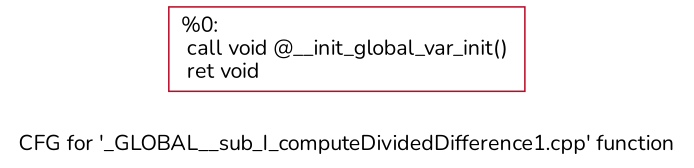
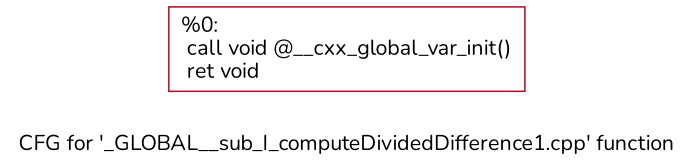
node "%0:": text "call void @__init_global_var_init()" -> "call void @__cxx_global_var_init()"
